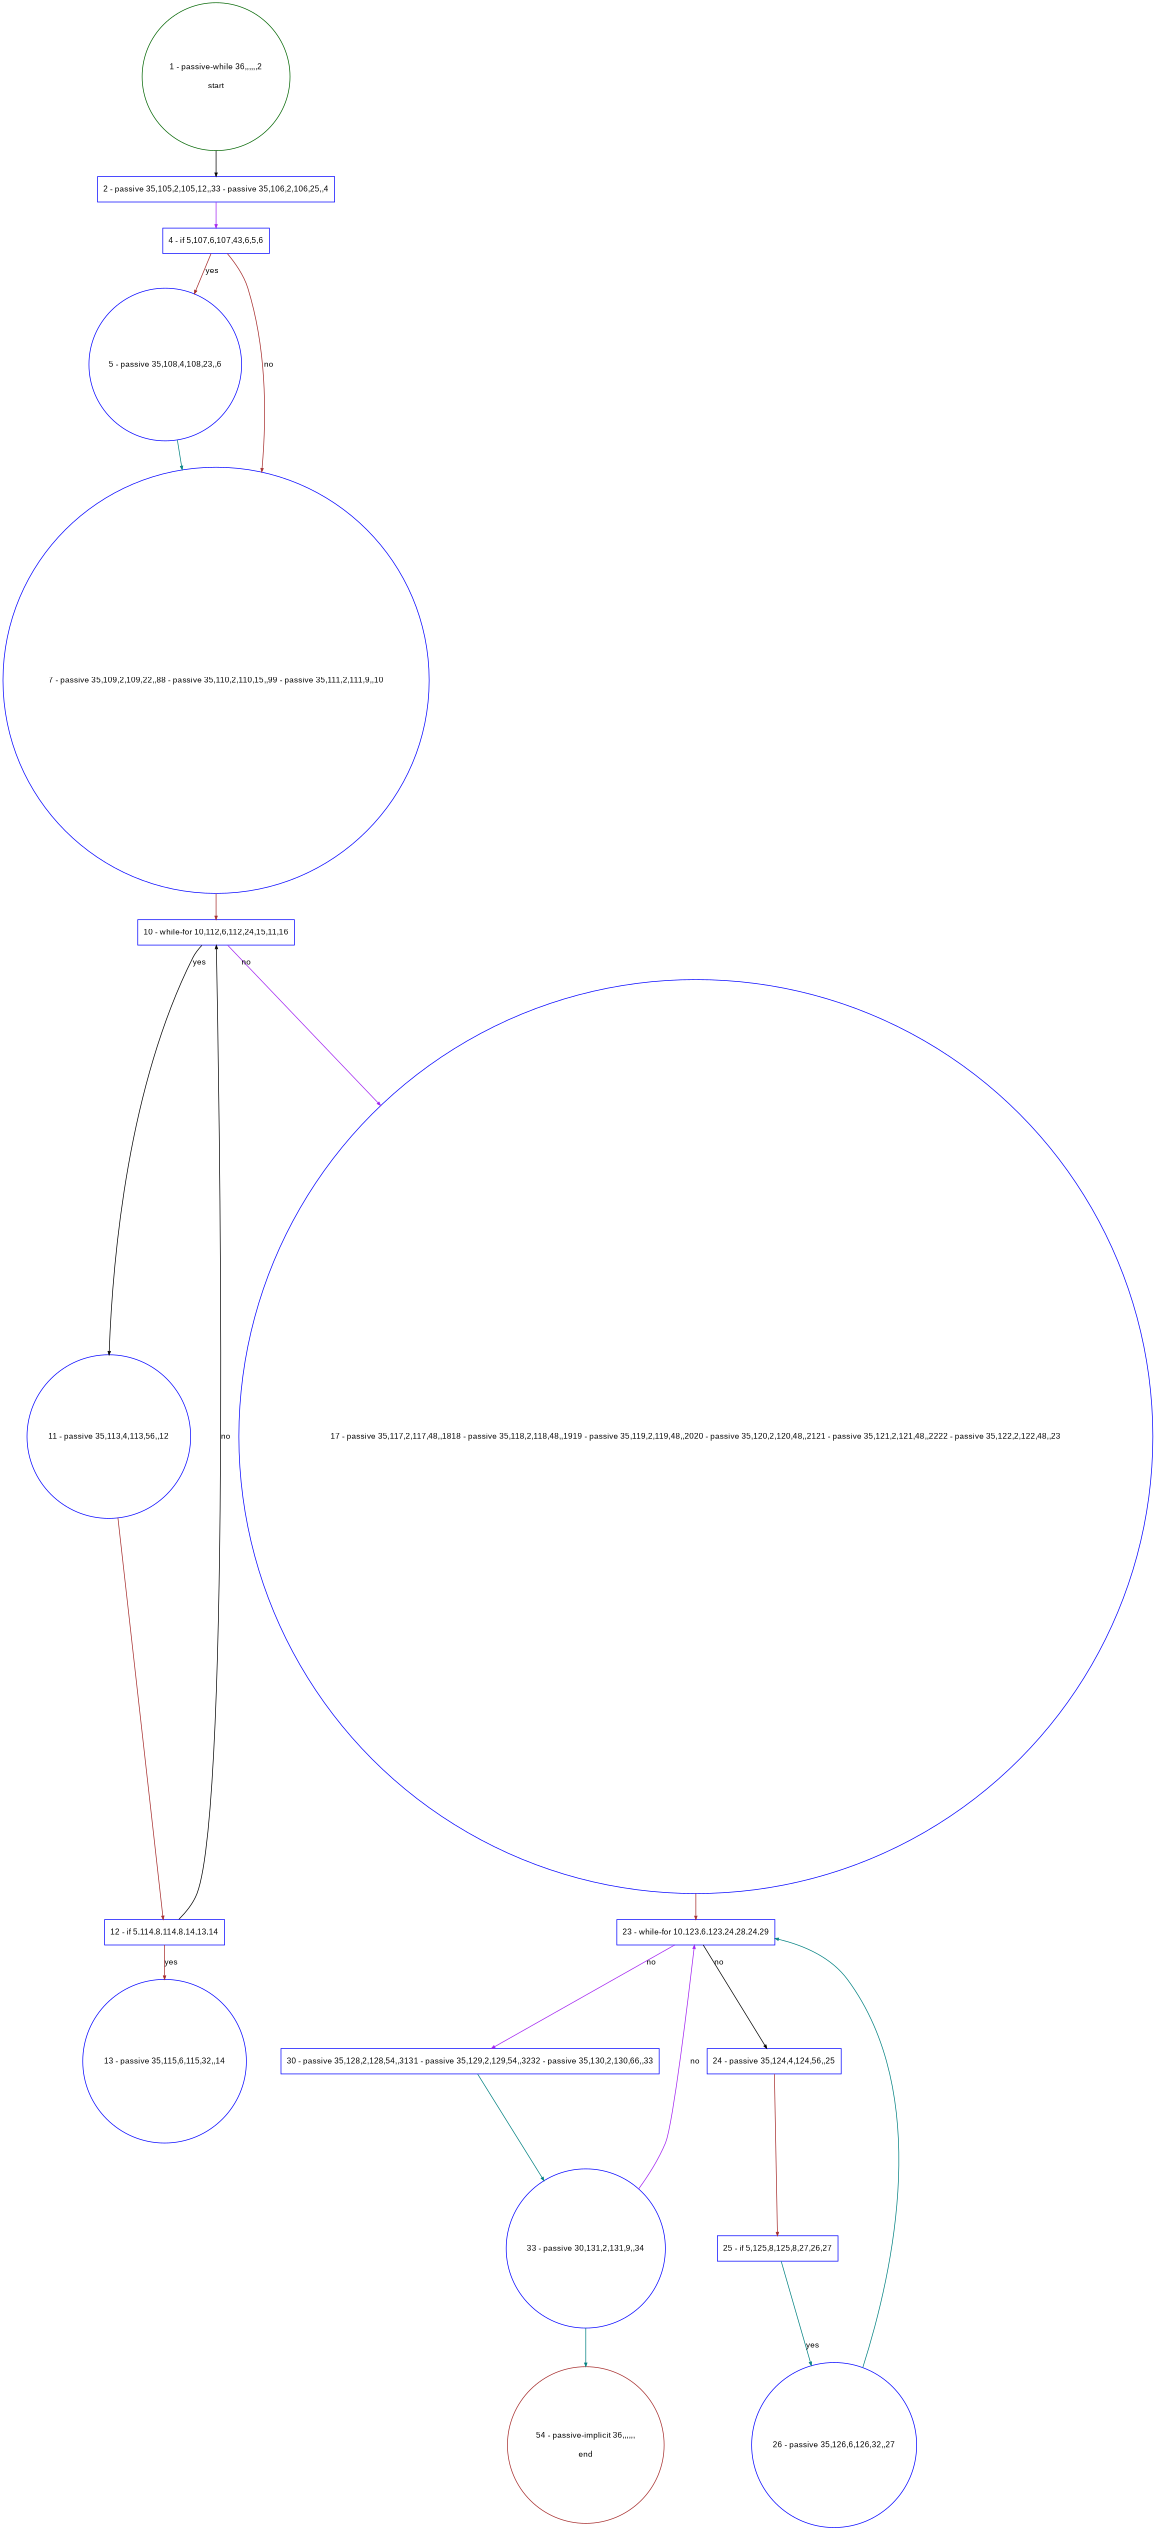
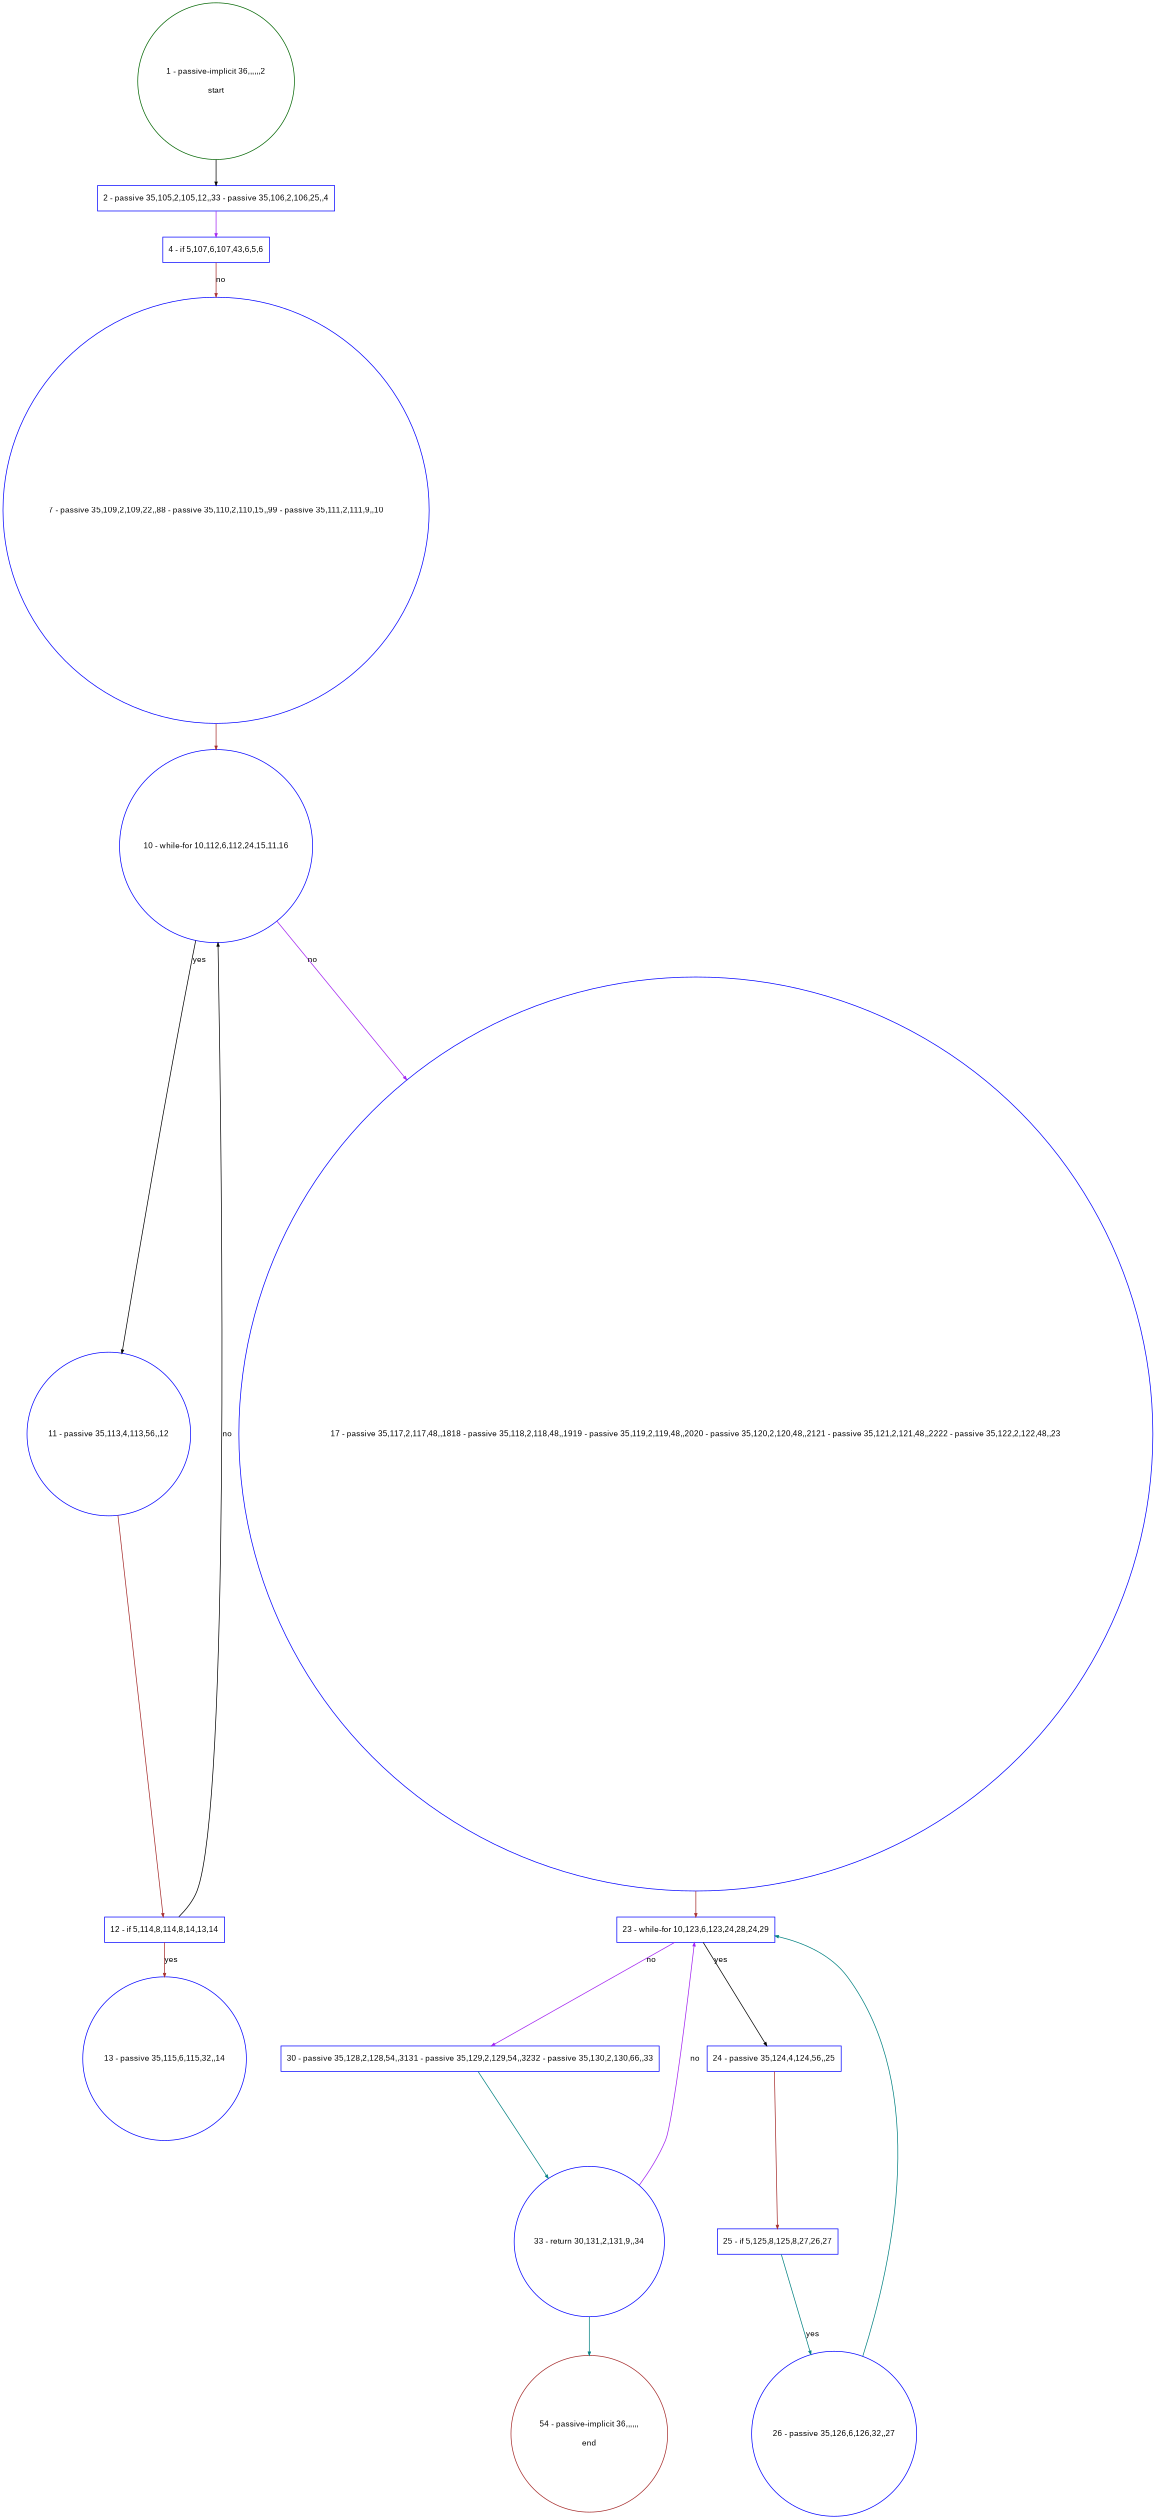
node "1 - passive-while 36,,,,,,2 start": label "1 - passive-while 36,,,,,,2 start" -> "1 - passive-implicit 36,,,,,,2 start"
node "5 - passive 35,108,4,108,23,,6": removed
node "10 - while-for 10,112,6,112,24,15,11,16": shape box -> circle
edge "23 - while-for 10,123,6,123,24,28,24,29" -> "24 - passive 35,124,4,124,56,,25": label "no" -> "yes"
node "33 - passive 30,131,2,131,9,,34": label "33 - passive 30,131,2,131,9,,34" -> "33 - return 30,131,2,131,9,,34"
